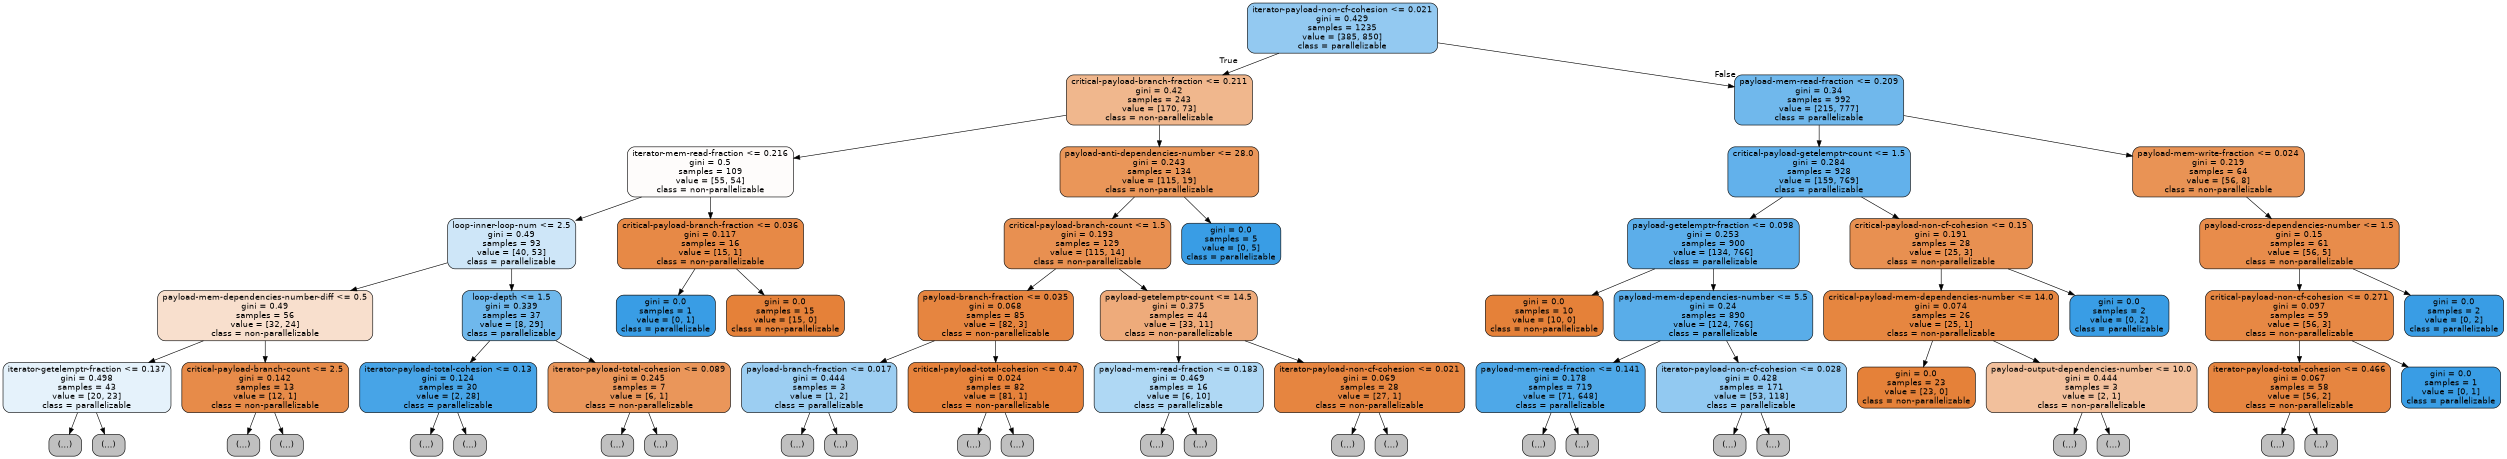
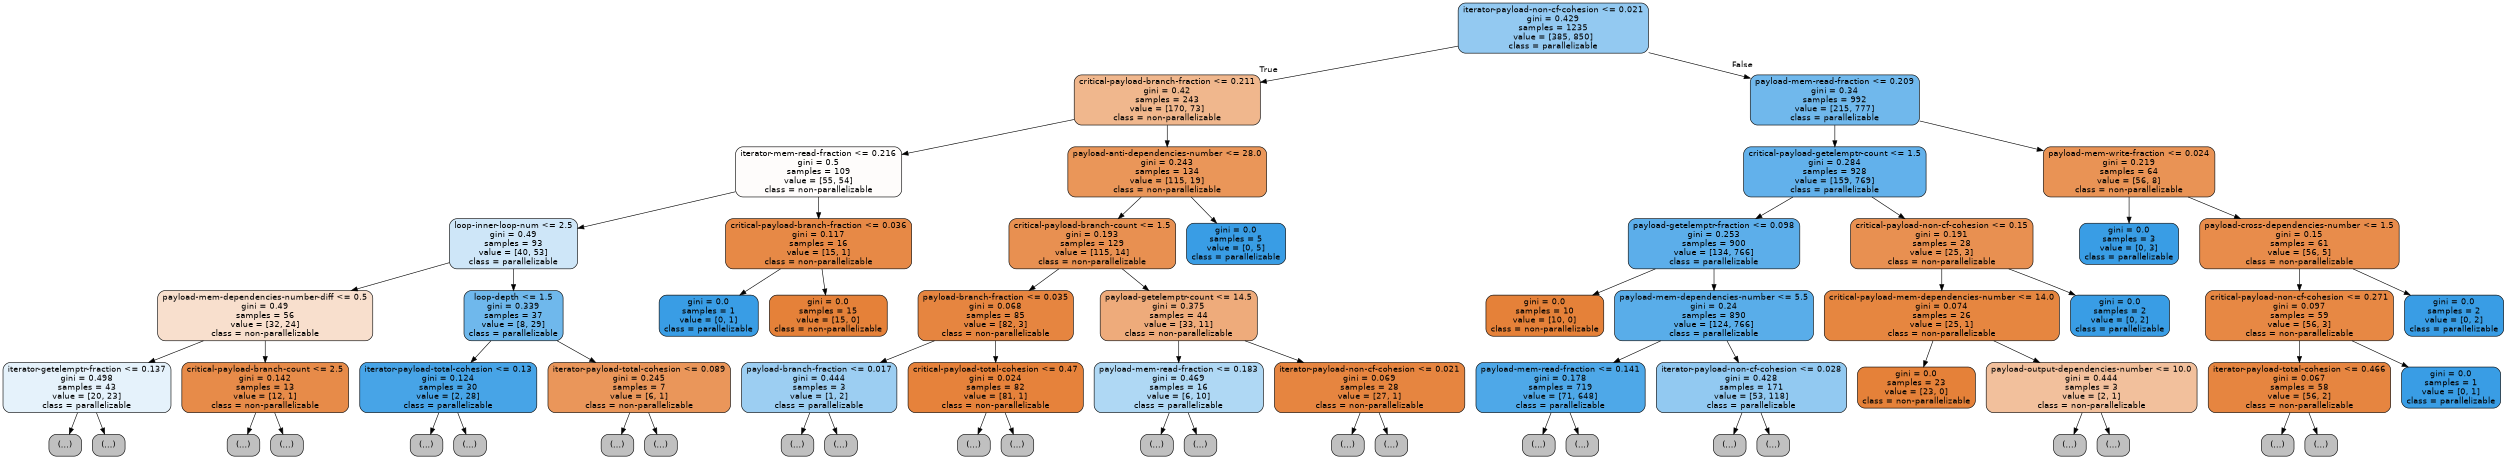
node "gini = 0.0 samples = 3 value = [0, 3] class = parallelizable": added
